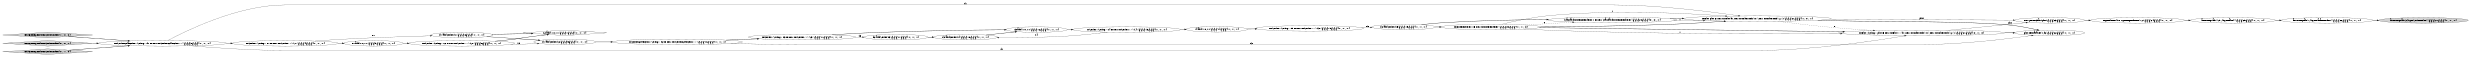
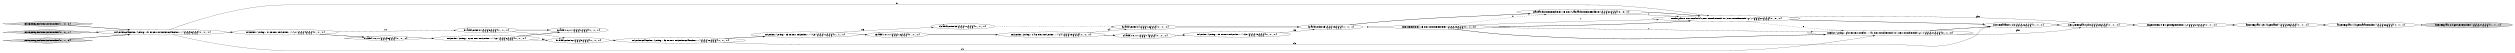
edge "assertEquals(1,li.getDatasetIndex())@@@26@@@['1', '1', '1']" -> "assertEquals(2,li.getSeriesIndex())@@@27@@@['1', '1', '1']": style bold -> solid
edge "plot.setDataset(1,d2)@@@22@@@['1', '1', '1']" -> "new JFreeChart(plot)@@@23@@@['1', '1', '1']": added
edge "d2.addSeries(s5)@@@19@@@['1', '1', '1']" -> "XYDotRenderer r = new XYDotRenderer()@@@20@@@['1', '1', '0']": style bold -> dashed
node "XYDotRenderer r = new XYDotRenderer()@@@20@@@['1', '1', '0']": shape ellipse -> diamond
node "s2.add(1.0,1.1)@@@7@@@['1', '1', '1']": shape diamond -> ellipse
edge "d2.addSeries(s4)@@@18@@@['1', '1', '1']" -> "s3.add(1.0,1.1)@@@12@@@['1', '1', '1']": now "d2.addSeries(s4)@@@18@@@['1', '1', '1']" -> "d2.addSeries(s5)@@@19@@@['1', '1', '1']"
edge "d2.addSeries(s3)@@@17@@@['1', '1', '1']" -> "d2.addSeries(s4)@@@18@@@['1', '1', '1']": style bold -> dashed
edge "d1.addSeries(s1)@@@8@@@['1', '1', '1']" -> "d1.addSeries(s2)@@@9@@@['1', '1', '1']": style bold -> solid
node "s1.add(1.0,1.1)@@@5@@@['1', '1', '1']": shape ellipse -> diamond
